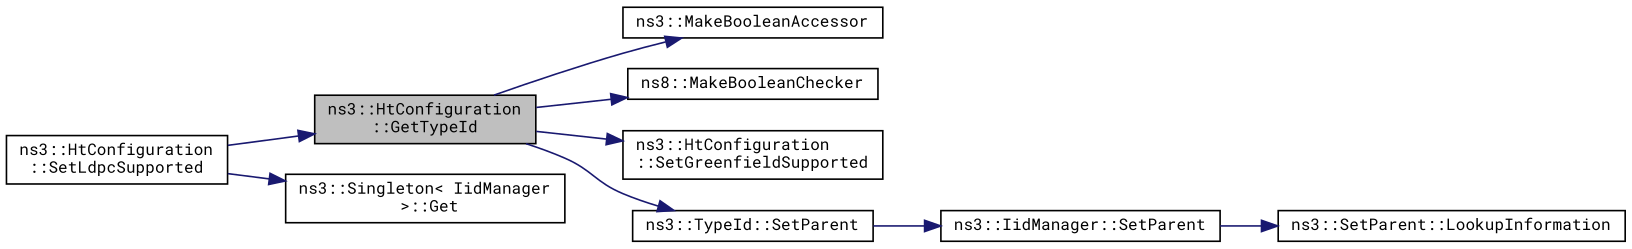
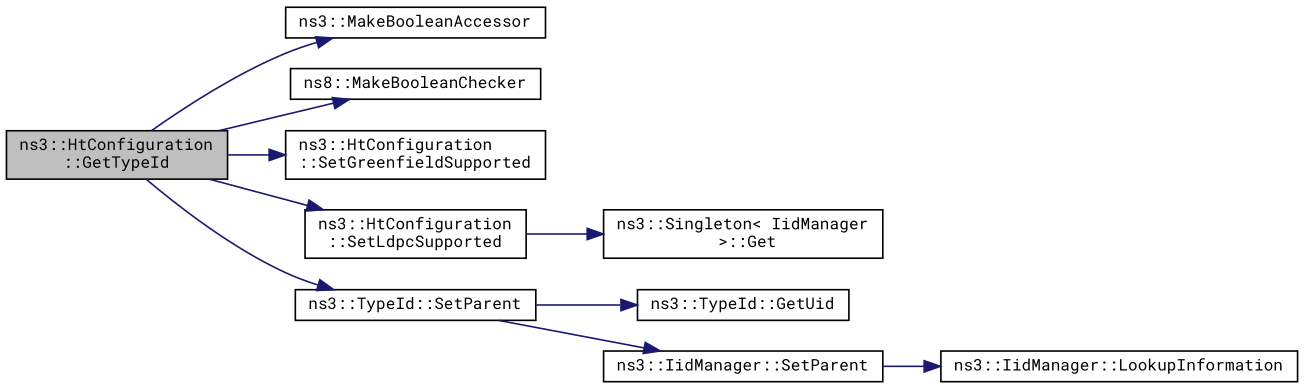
edge "ns3::HtConfiguration ::SetLdpcSupported" -> "ns3::HtConfiguration ::GetTypeId": reversed
node "ns3::SetParent::LookupInformation": label "ns3::SetParent::LookupInformation" -> "ns3::IidManager::LookupInformation"
node "ns3::TypeId::GetUid": added
